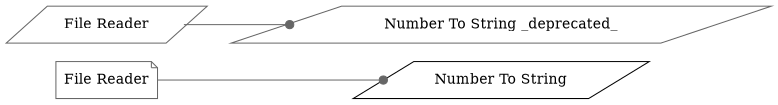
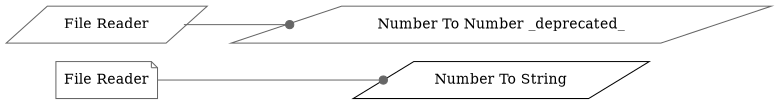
node "Number To String _deprecated_": label "Number To String _deprecated_" -> "Number To Number _deprecated_"
